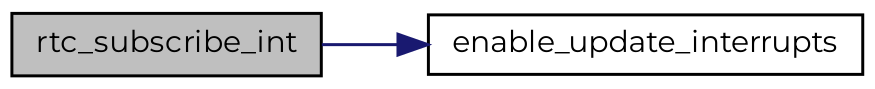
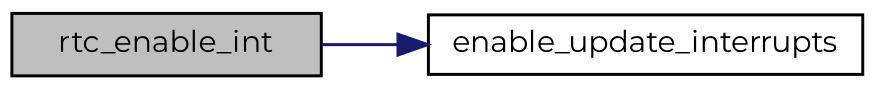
node "rtc_subscribe_int": label "rtc_subscribe_int" -> "rtc_enable_int"
